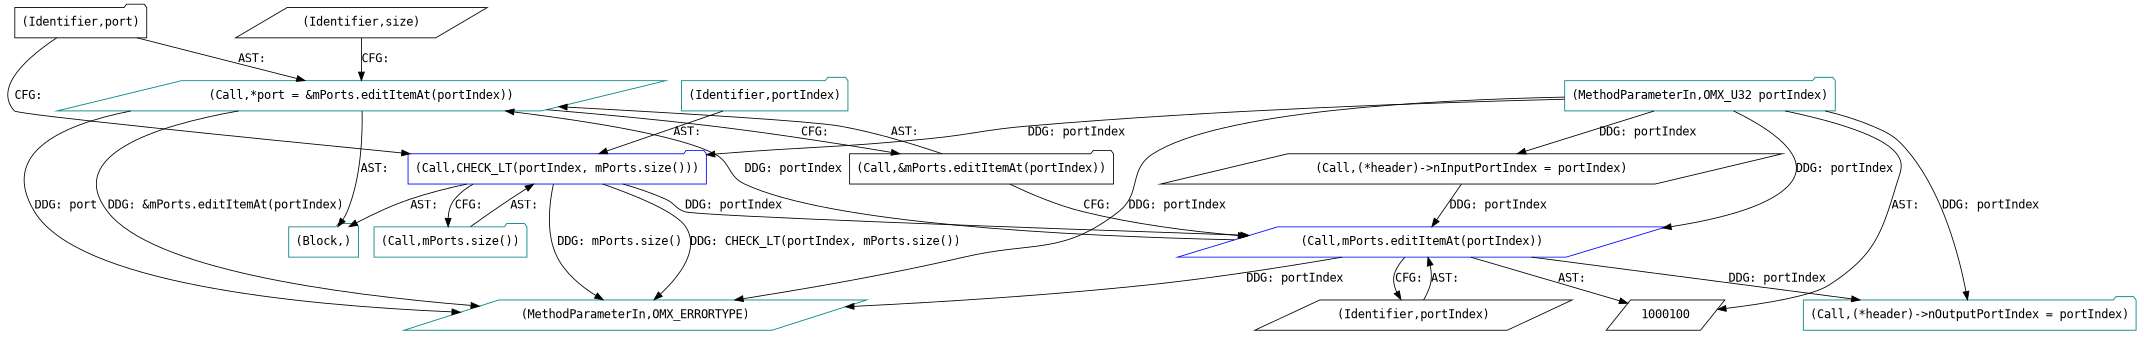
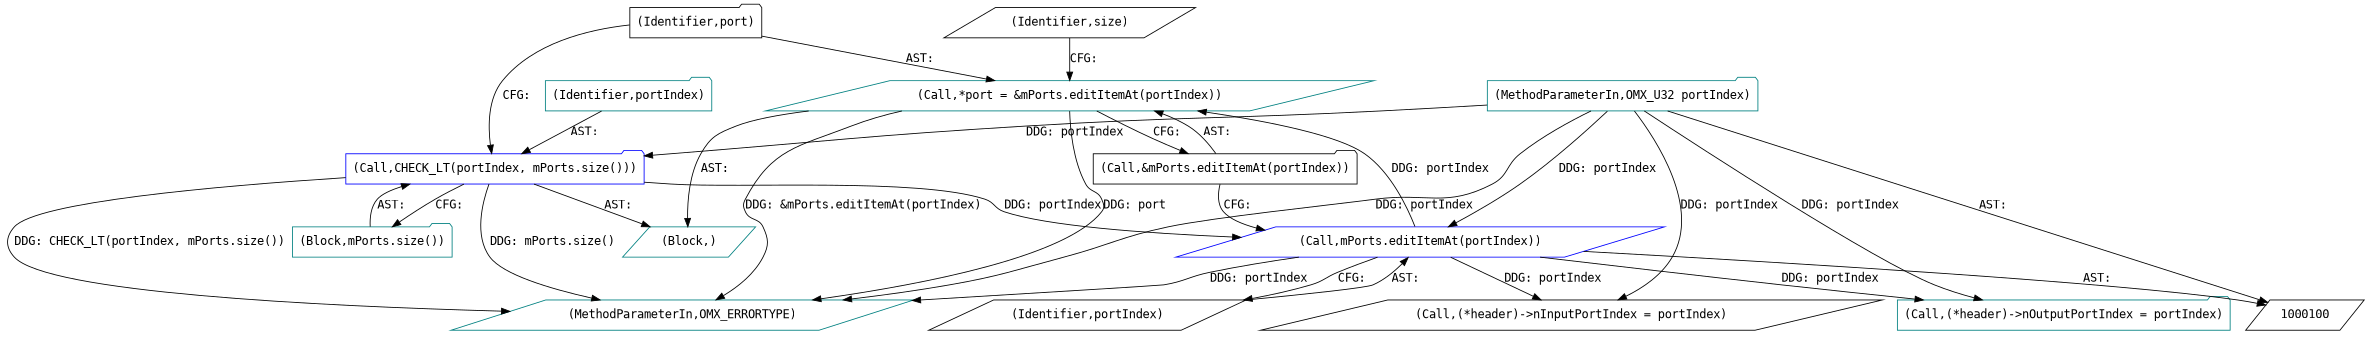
edge "(Call,(*header)->nInputPortIndex = portIndex)" -> "(Call,mPorts.editItemAt(portIndex))": reversed
node "(Block,)": shape folder -> parallelogram
node "(Call,mPorts.size())": label "(Call,mPorts.size())" -> "(Block,mPorts.size())"
